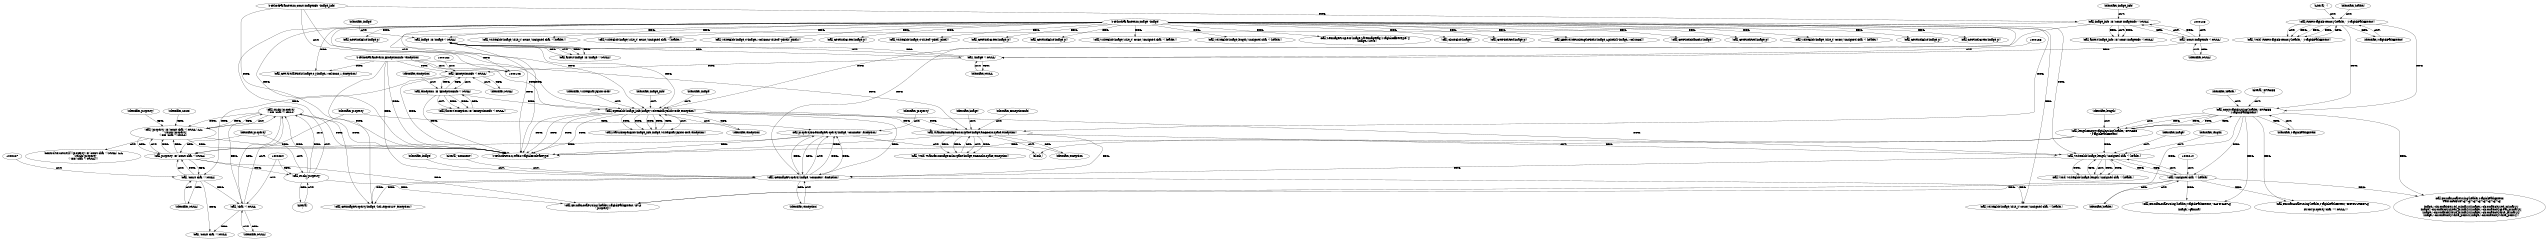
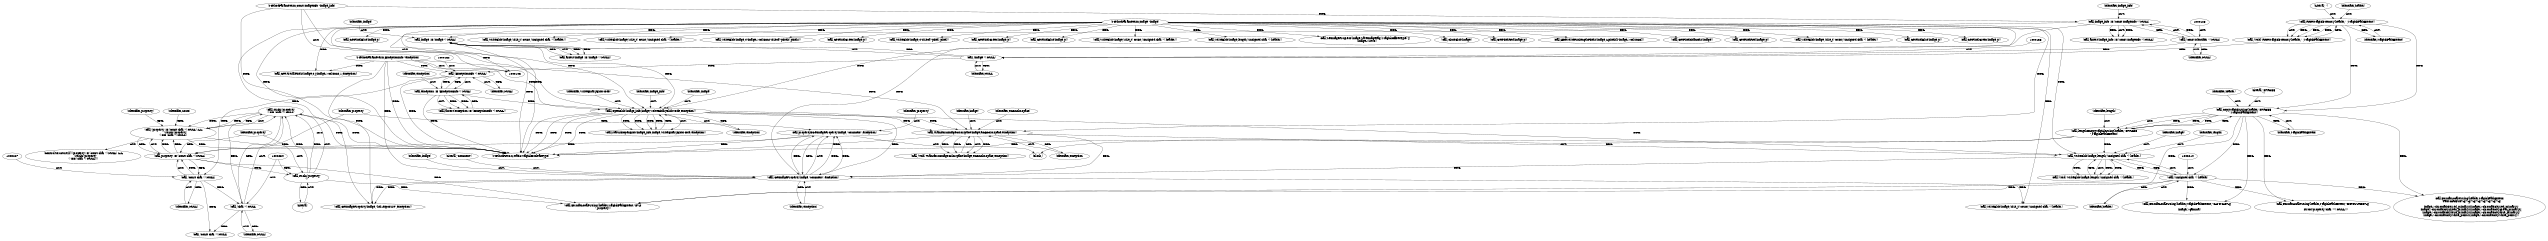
node "(Call,(const ImageInfo *) NULL)": label "(Call,(const ImageInfo *) NULL)" -> "(Call,(const Identifier *) NULL)"
edge "(Call,image != (Image *) NULL)" -> "(Call,(Image *) NULL)": now "(Call,(void) ResetMagickMemory(header,' ',MagickPathExtent))" -> "(Call,(Image *) NULL)"
node "(Identifier,ExceptionInfo)": label "(Identifier,ExceptionInfo)" -> "(Identifier,RGBColorspace)"
